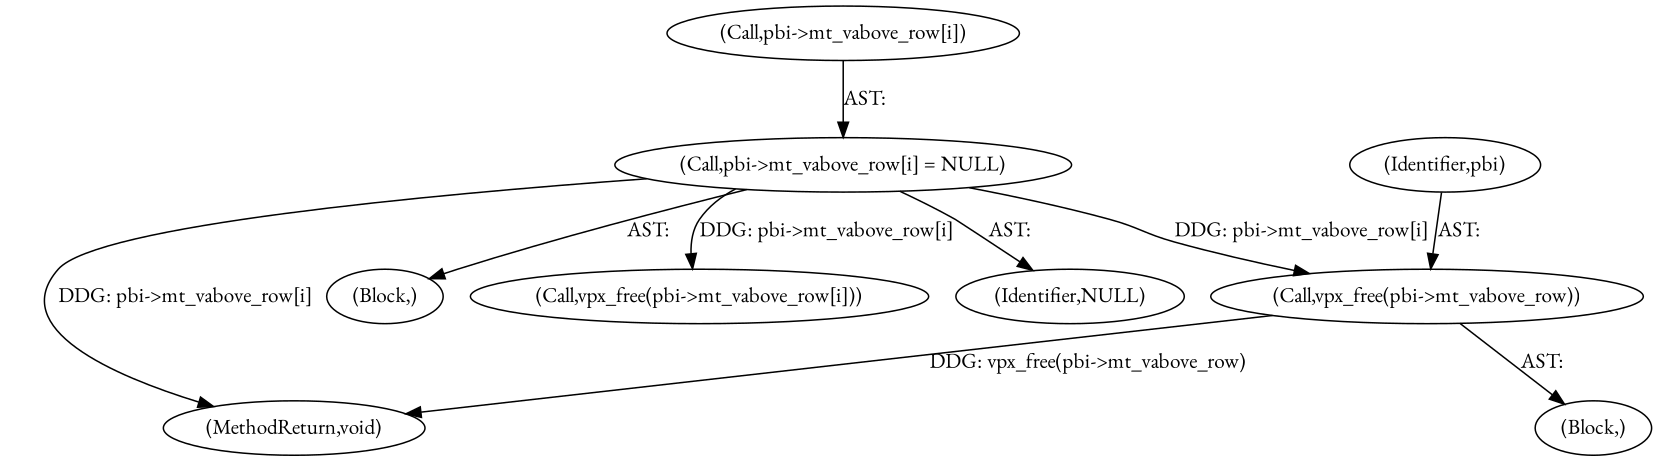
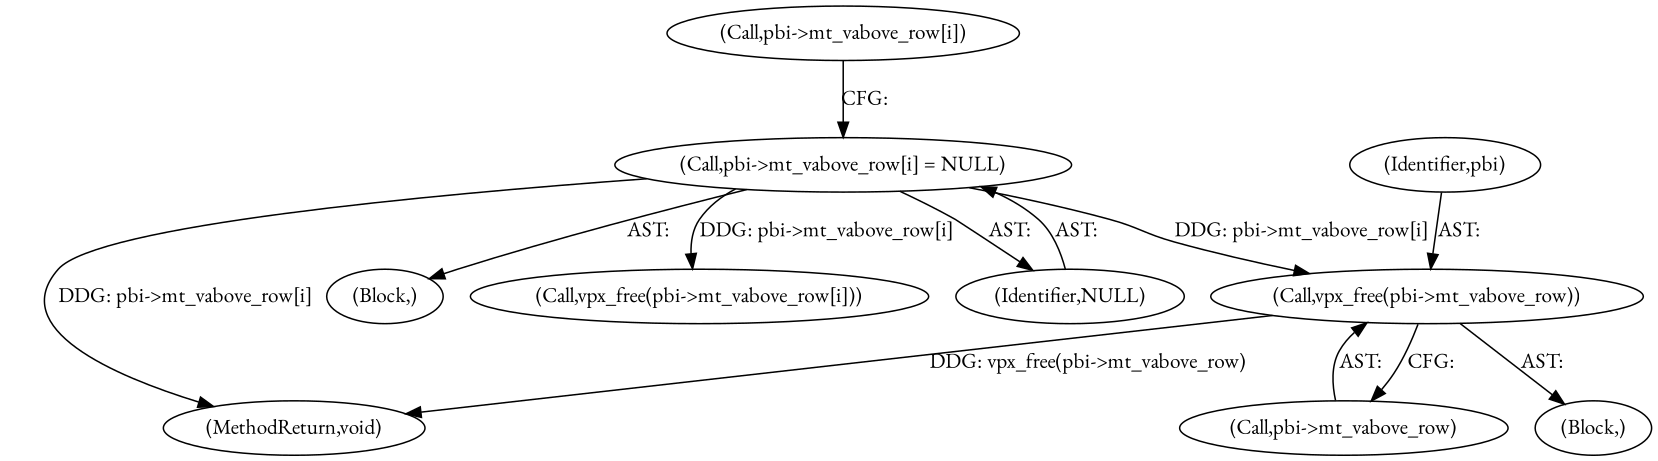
edge "(Call,pbi->mt_vabove_row[i])" -> "(Call,pbi->mt_vabove_row[i] = NULL)": label "AST: " -> "CFG: "
edge "(Identifier,NULL)" -> "(Call,pbi->mt_vabove_row[i] = NULL)": added, label "AST:"
node "(Call,pbi->mt_vabove_row)": added
